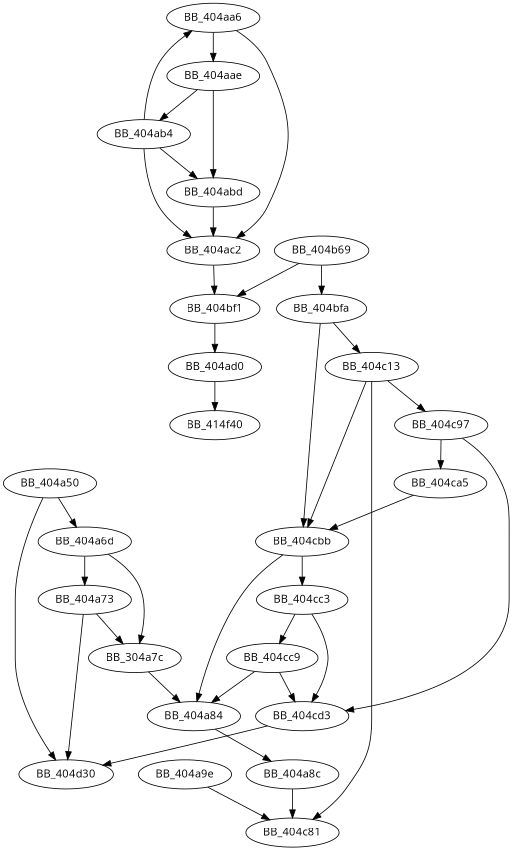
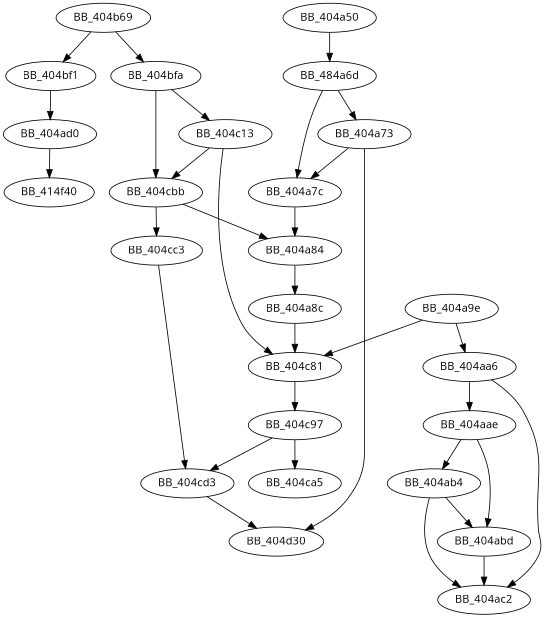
edge "BB_404ab4" -> "BB_404aa6": now "BB_404a9e" -> "BB_404aa6"
edge "BB_404ac2" -> "BB_404bf1": removed
edge "BB_404c13" -> "BB_404c97": now "BB_404c81" -> "BB_404c97"
edge "BB_404ca5" -> "BB_404cbb": removed
node "BB_404a6d": label "BB_404a6d" -> "BB_484a6d"
edge "BB_404a50" -> "BB_404d30": removed
node "BB_304a7c": label "BB_304a7c" -> "BB_404a7c"
node "BB_404cc9": removed
